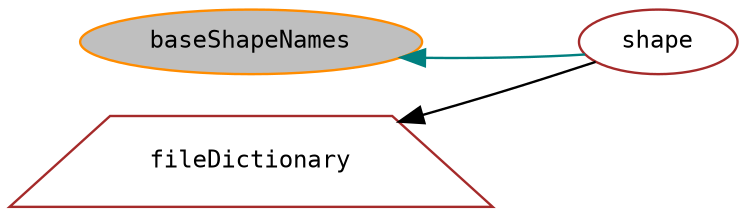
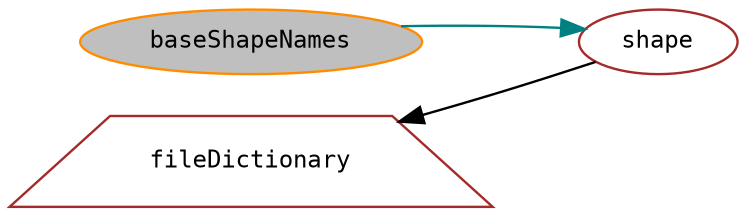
edge "shape" -> "baseShapeNames": reversed
